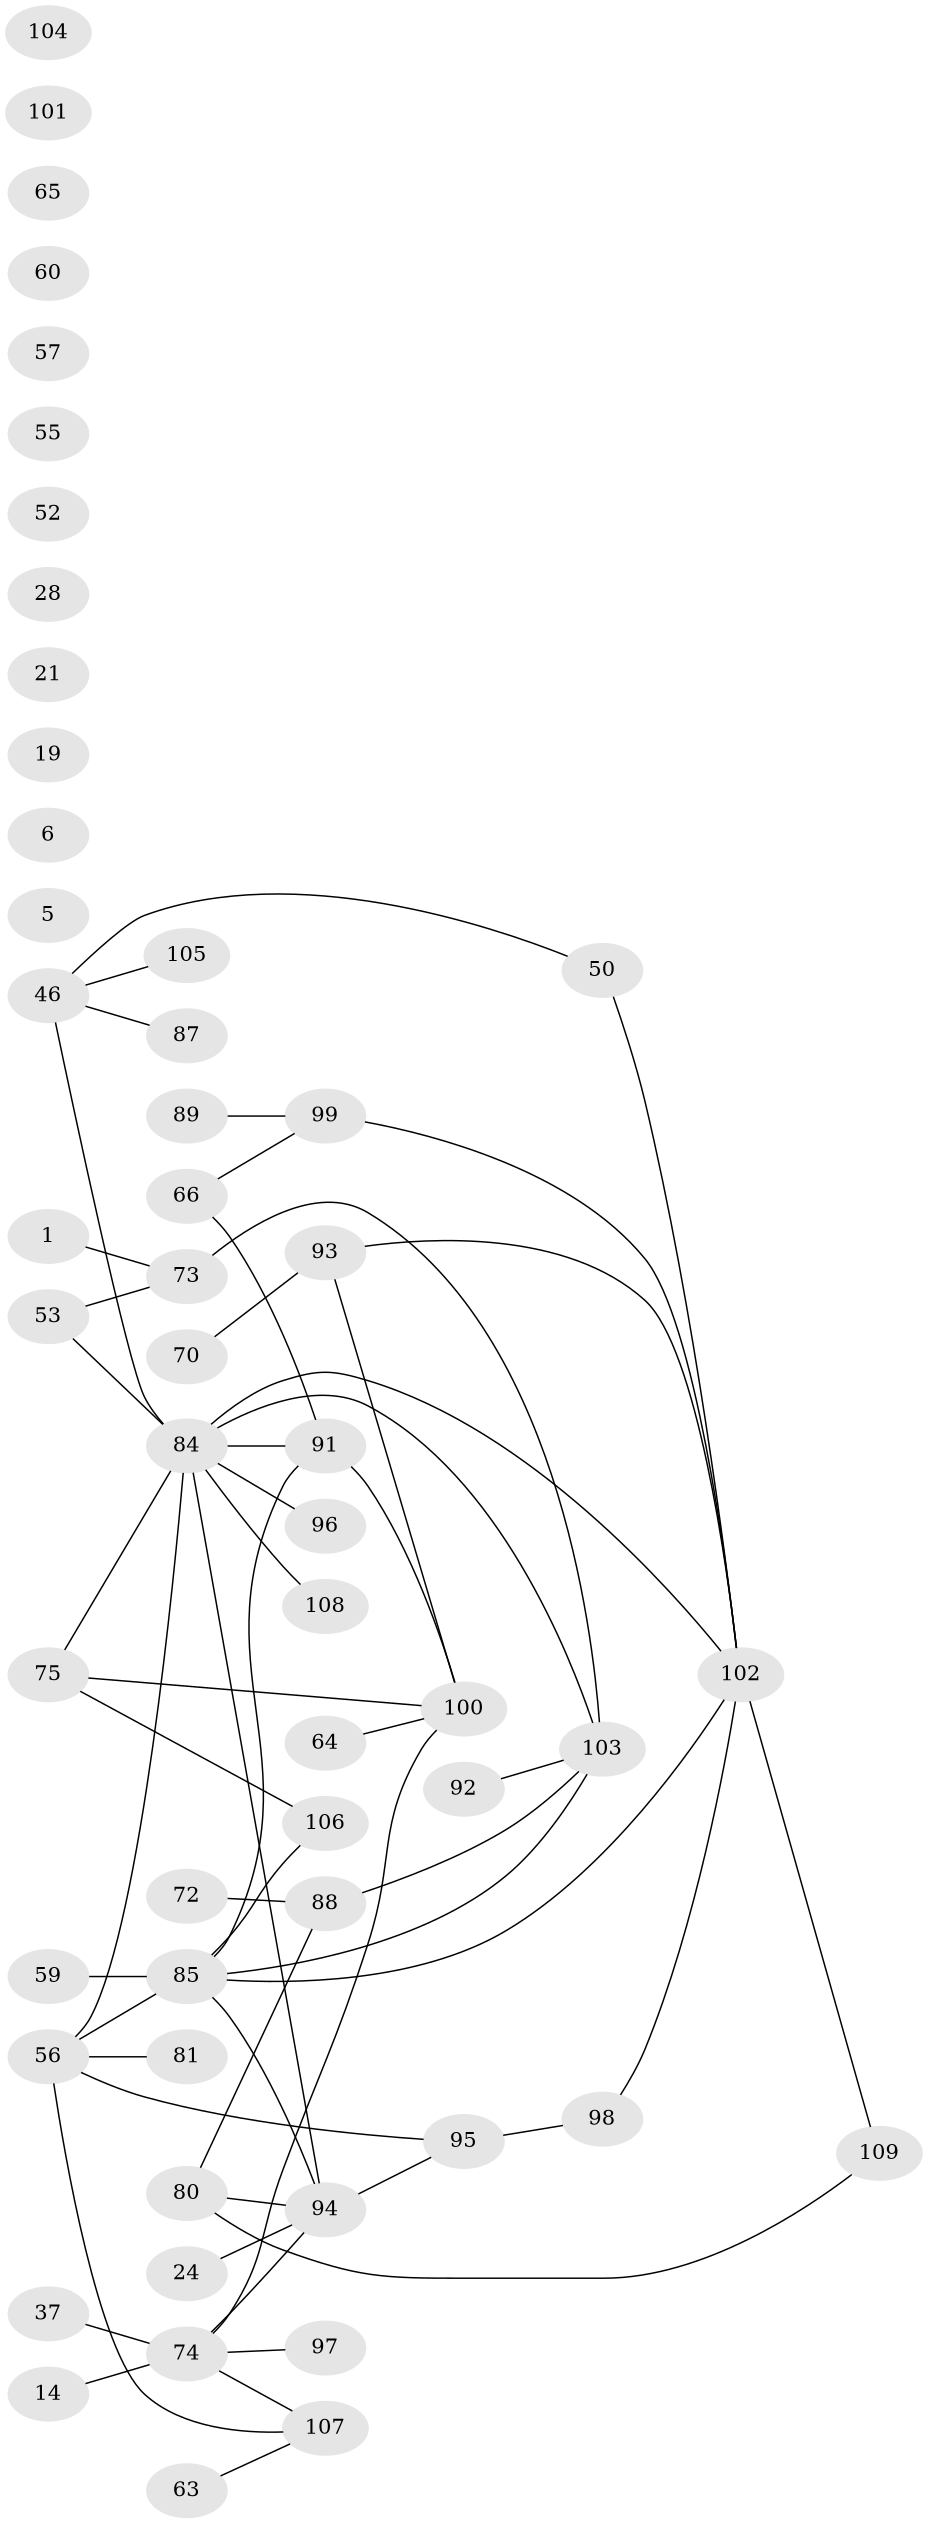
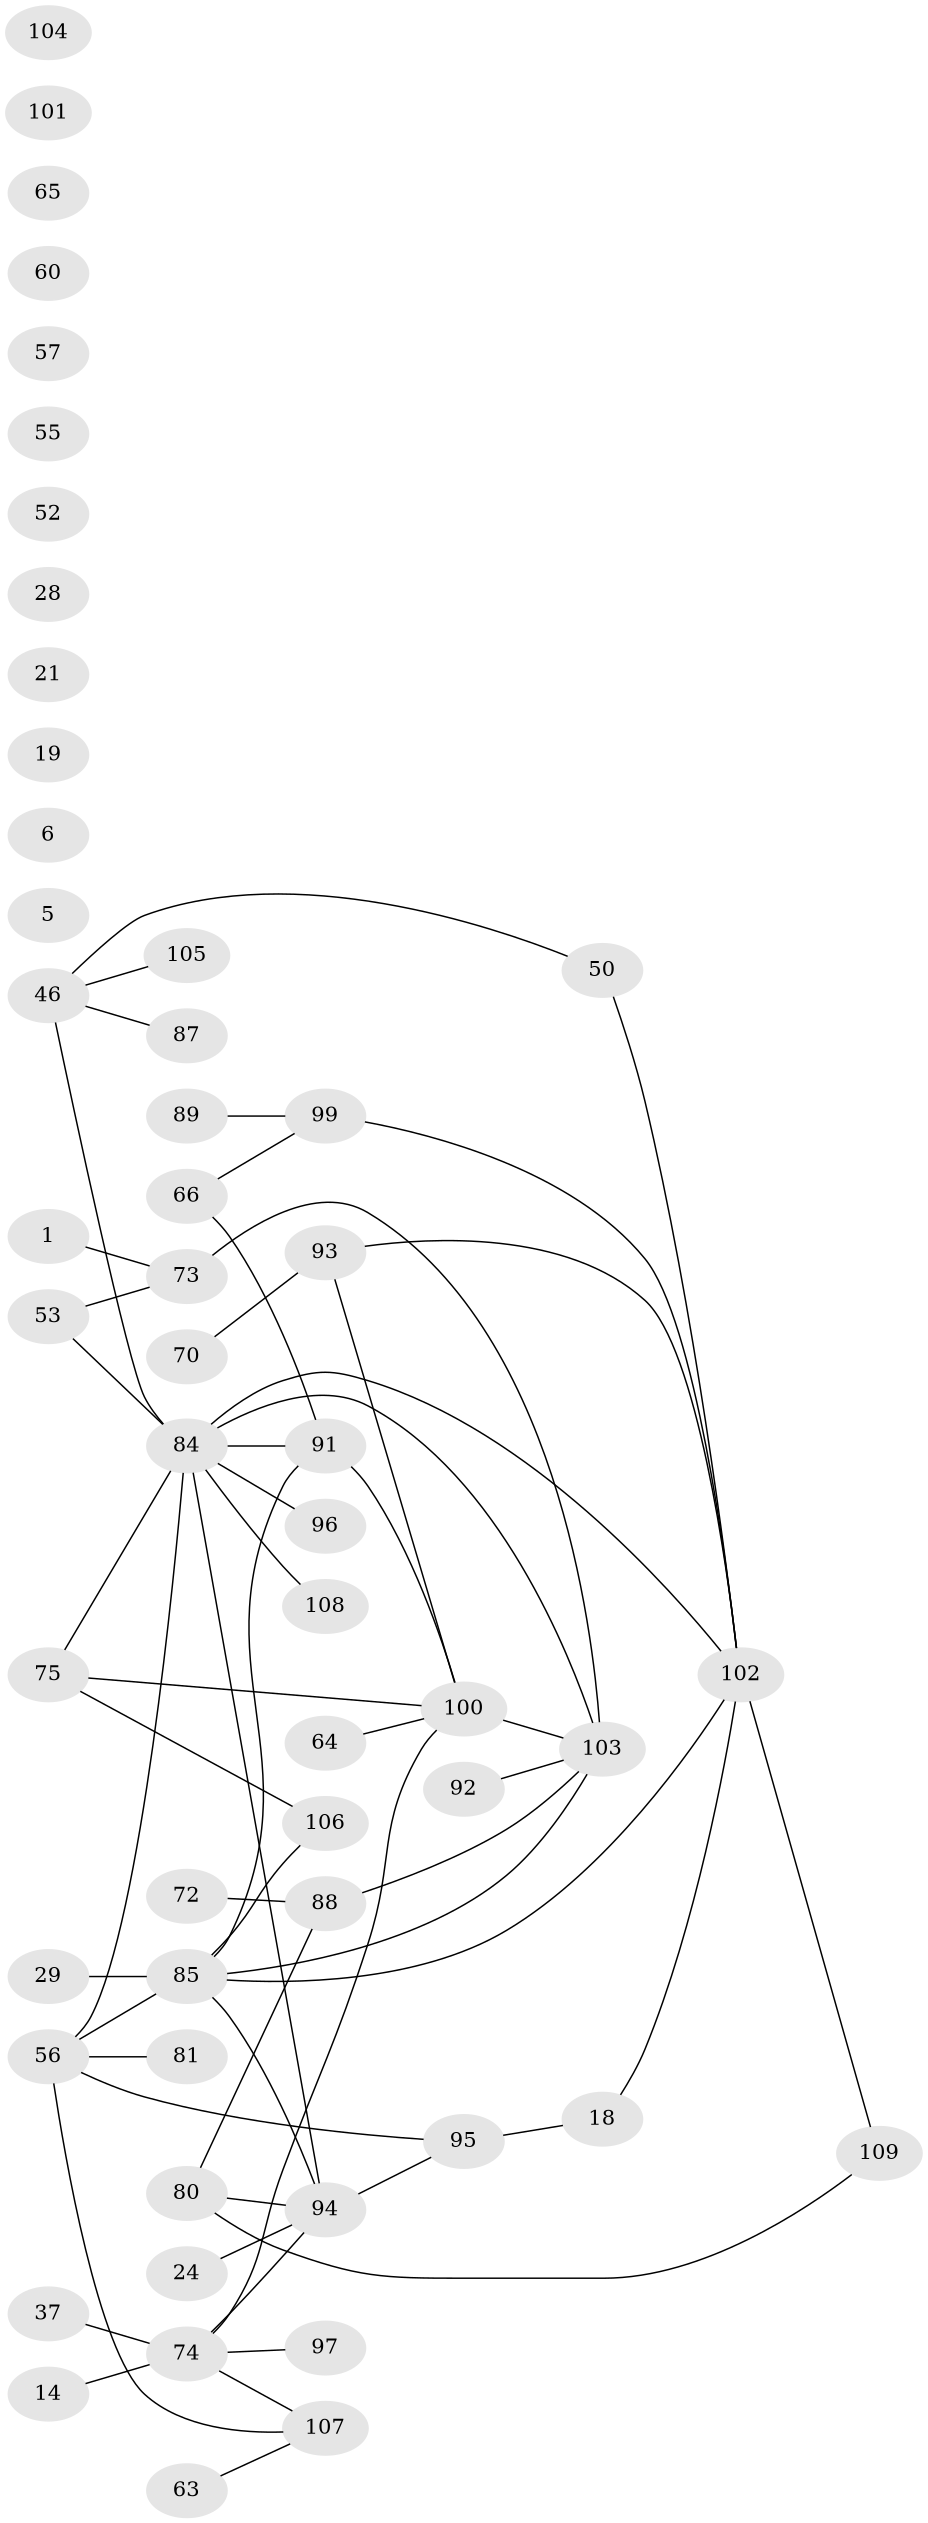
edge "100" -- "103": added
node "59": label "59" -> "29"
node "98": label "98" -> "18"
